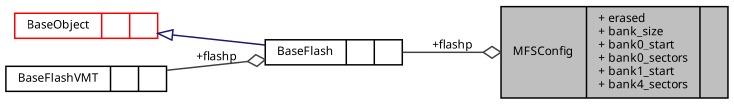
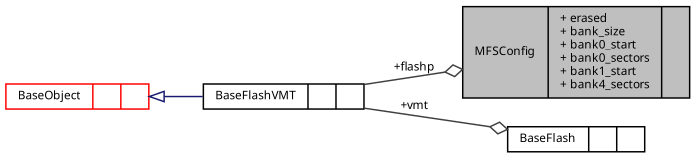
edge "BaseFlash" -> "BaseObject": now "BaseFlashVMT" -> "BaseObject"
edge "BaseFlash" -> "MFSConfig": now "BaseFlashVMT" -> "MFSConfig"
edge "BaseFlashVMT" -> "BaseFlash": label " +flashp" -> " +vmt"
